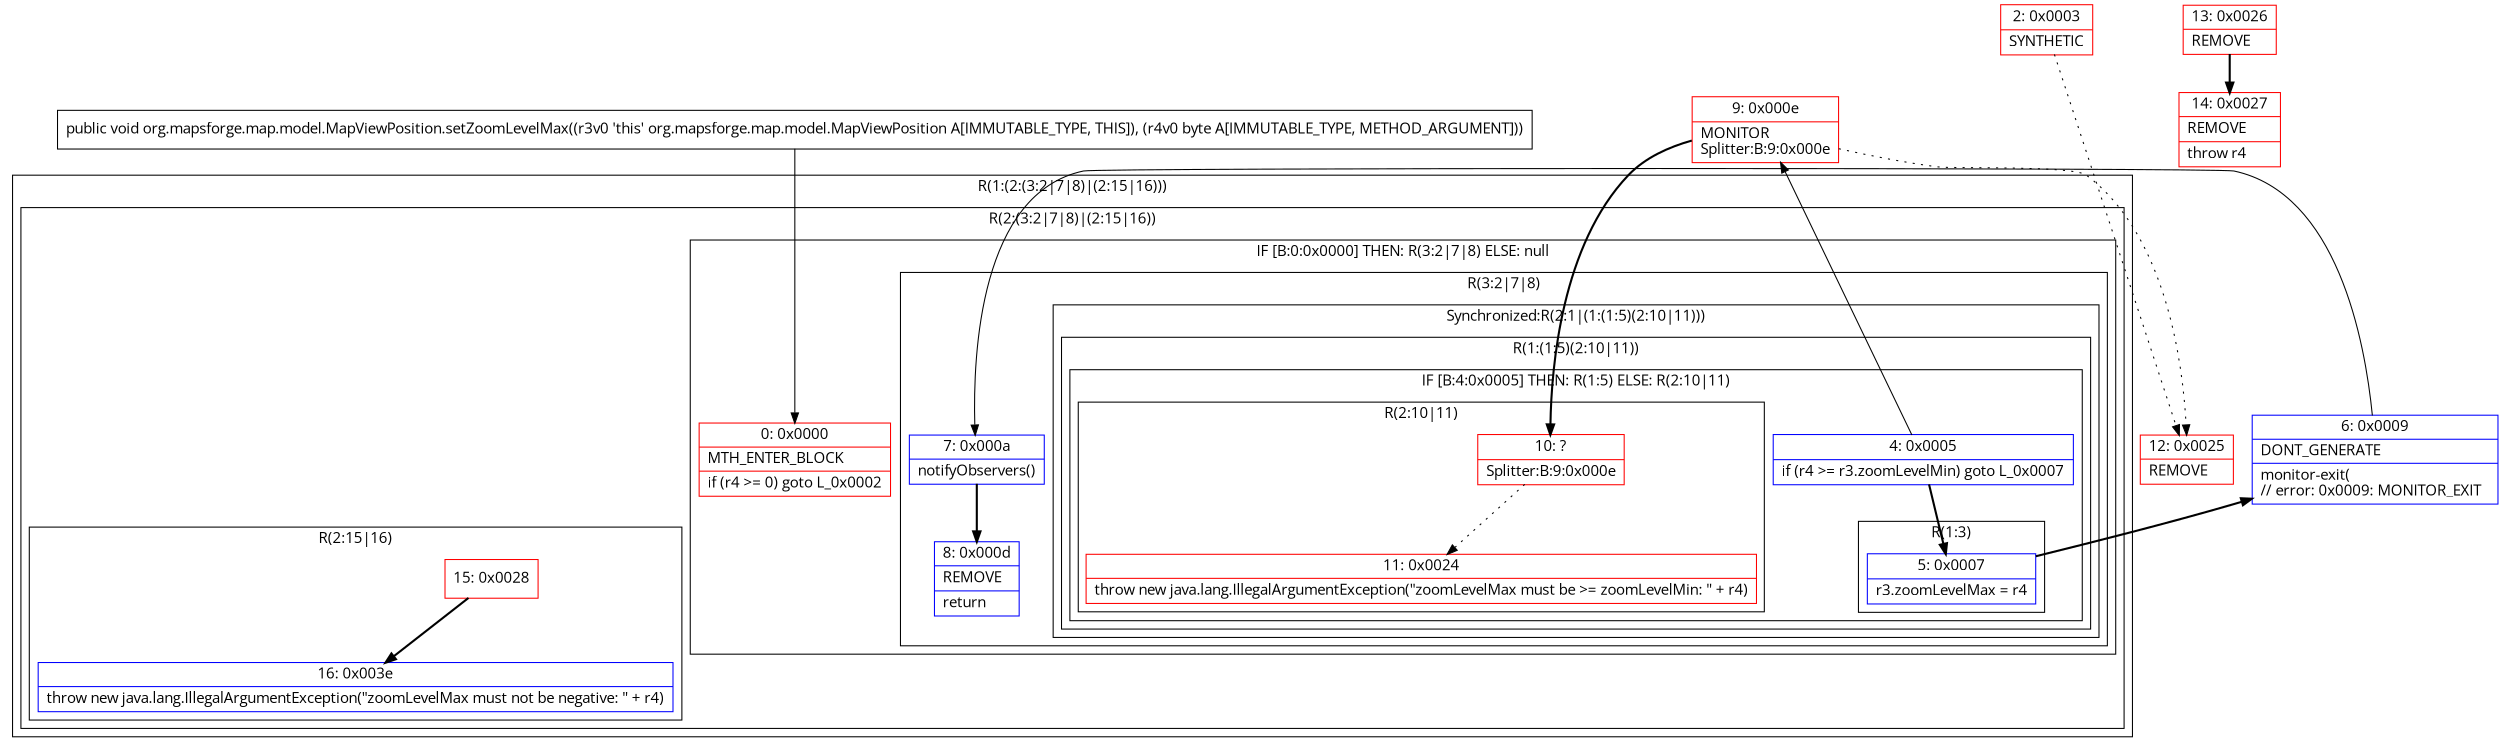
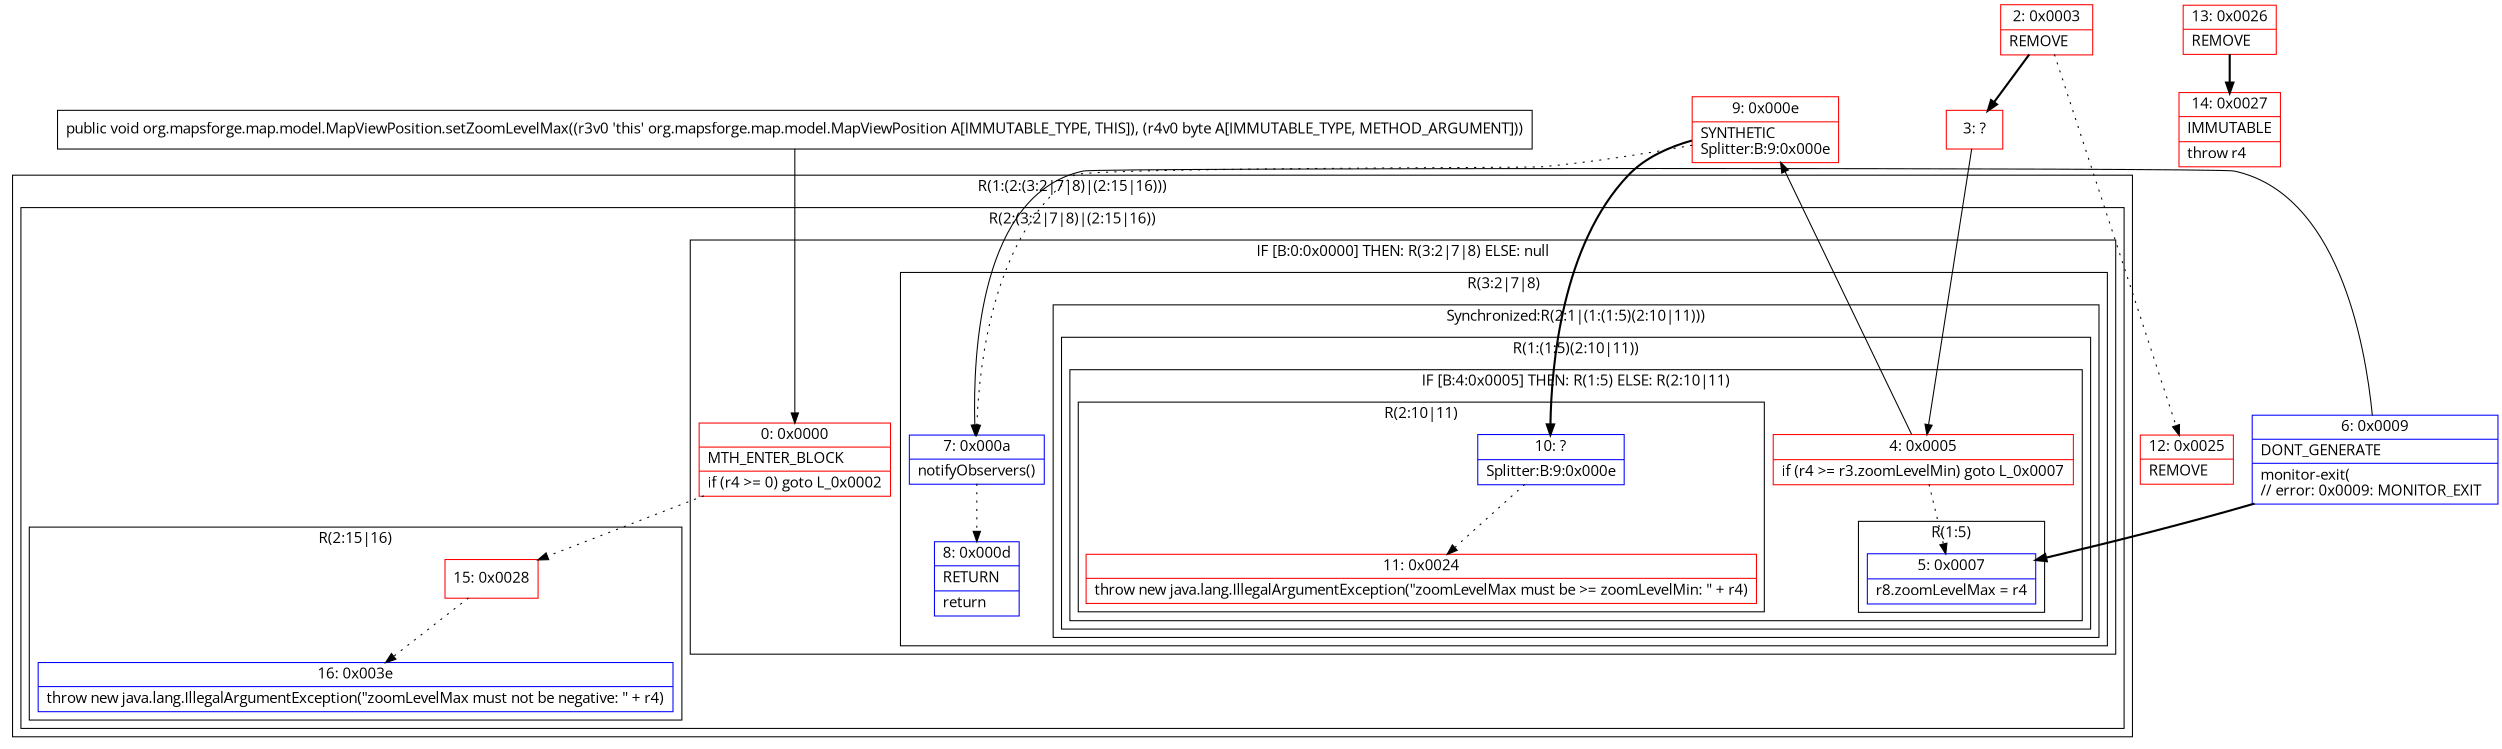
node "2: 0x0003": text "SYNTHETIC" -> "REMOVE"
node "14: 0x0027": text "REMOVE" -> "IMMUTABLE"
node "3: ?": added
node "9: 0x000e": text "MONITOR" -> "SYNTHETIC"
edge "9: 0x000e" -> "12: 0x0025": now "9: 0x000e" -> "7: 0x000a"
node "10: ?": color red -> blue
node "4: 0x0005": color blue -> red
edge "7: 0x000a" -> "8: 0x000d": style bold -> dotted
edge "4: 0x0005" -> "5: 0x0007": style bold -> dotted
edge "0: 0x0000" -> "15: 0x0028": added
edge "5: 0x0007" -> "6: 0x0009": reversed
cluster "R(1:3)": label "R(1:3)" -> "R(1:5)"
node "8: 0x000d": text "REMOVE" -> "RETURN"
node "5: 0x0007": text "r3.zoomLevelMax = r4" -> "r8.zoomLevelMax = r4"
edge "15: 0x0028" -> "16: 0x003e": style bold -> dotted
